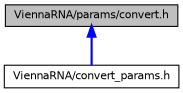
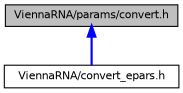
node "ViennaRNA/convert_params.h": label "ViennaRNA/convert_params.h" -> "ViennaRNA/convert_epars.h"
